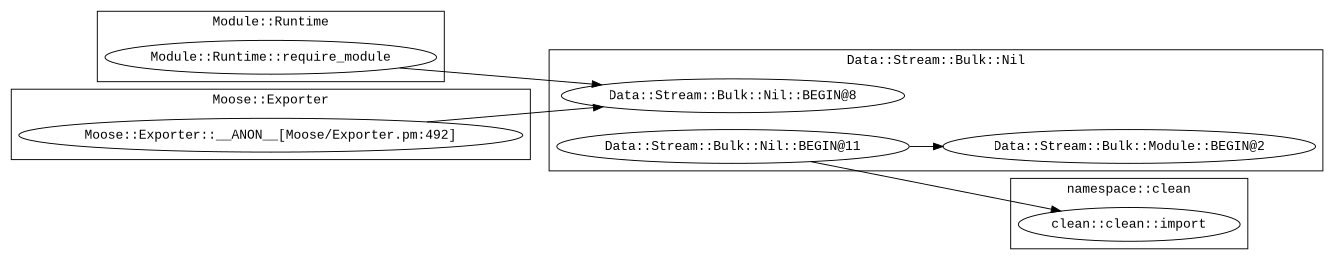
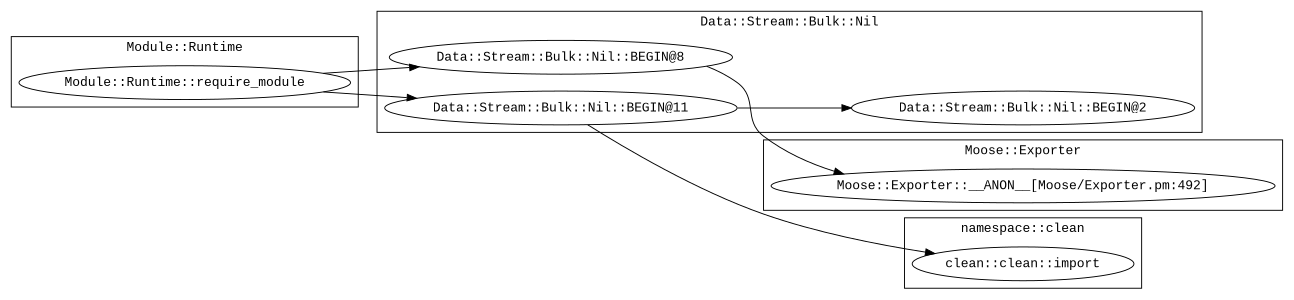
edge "Module::Runtime::require_module" -> "Data::Stream::Bulk::Nil::BEGIN@11": added
edge "Moose::Exporter::__ANON__[Moose/Exporter.pm:492]" -> "Data::Stream::Bulk::Nil::BEGIN@8": reversed
node "Data::Stream::Bulk::Module::BEGIN@2": label "Data::Stream::Bulk::Module::BEGIN@2" -> "Data::Stream::Bulk::Nil::BEGIN@2"
